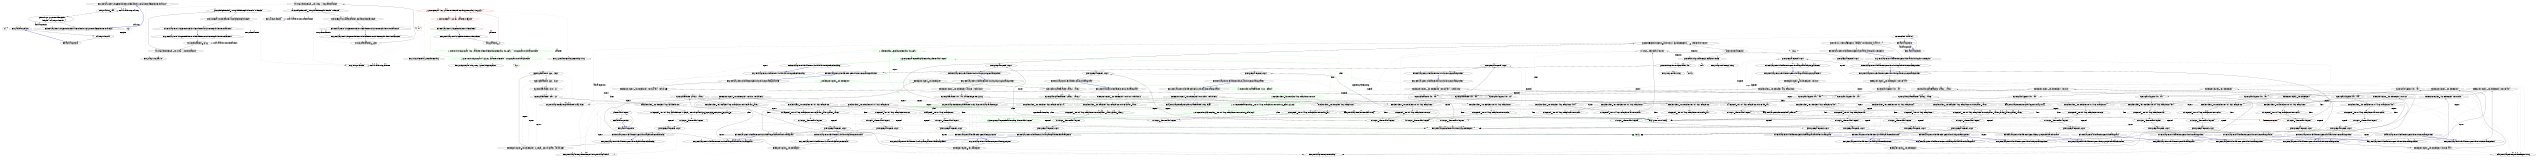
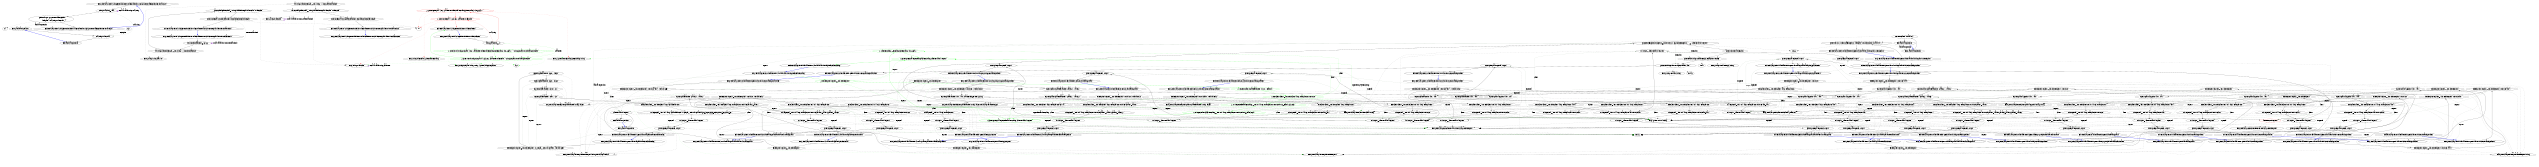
edge "int numLessThanLimit = 32766" -> "Assert.AreEqual(numLessThanLimit, encodedAndDecoded.Length)": label "numGreaterThanLimit" -> "numLessThanLimit"
edge "string parameter = ''ø''" -> "-1: Assert.AreEqual(''%C3%B8'', parameter.UrlEncode())": label "parameter" -> "nullString"
node "int numGreaterThanLimit = 65000": removed
node "Entry RestSharp.RestClient.Execute(RestSharp.IRestRequest)": added
node "Entry RestSharp.RestRequest.Encoding()": label "Entry RestSharp.RestRequest.Encoding()" -> "Entry RestSharp.RestRequest.RestRequest()"
